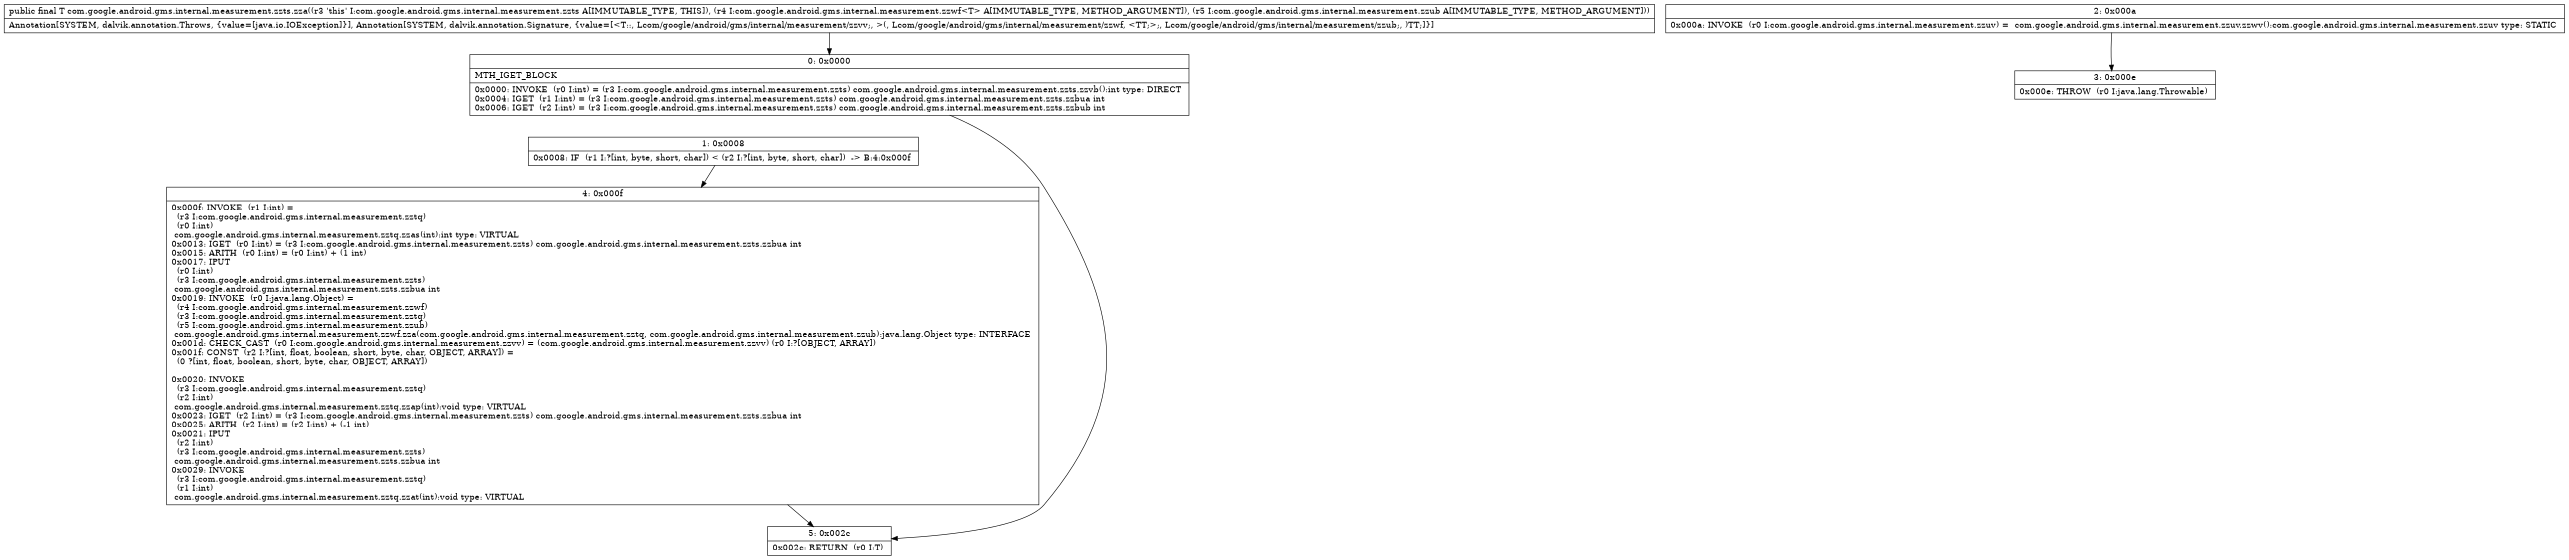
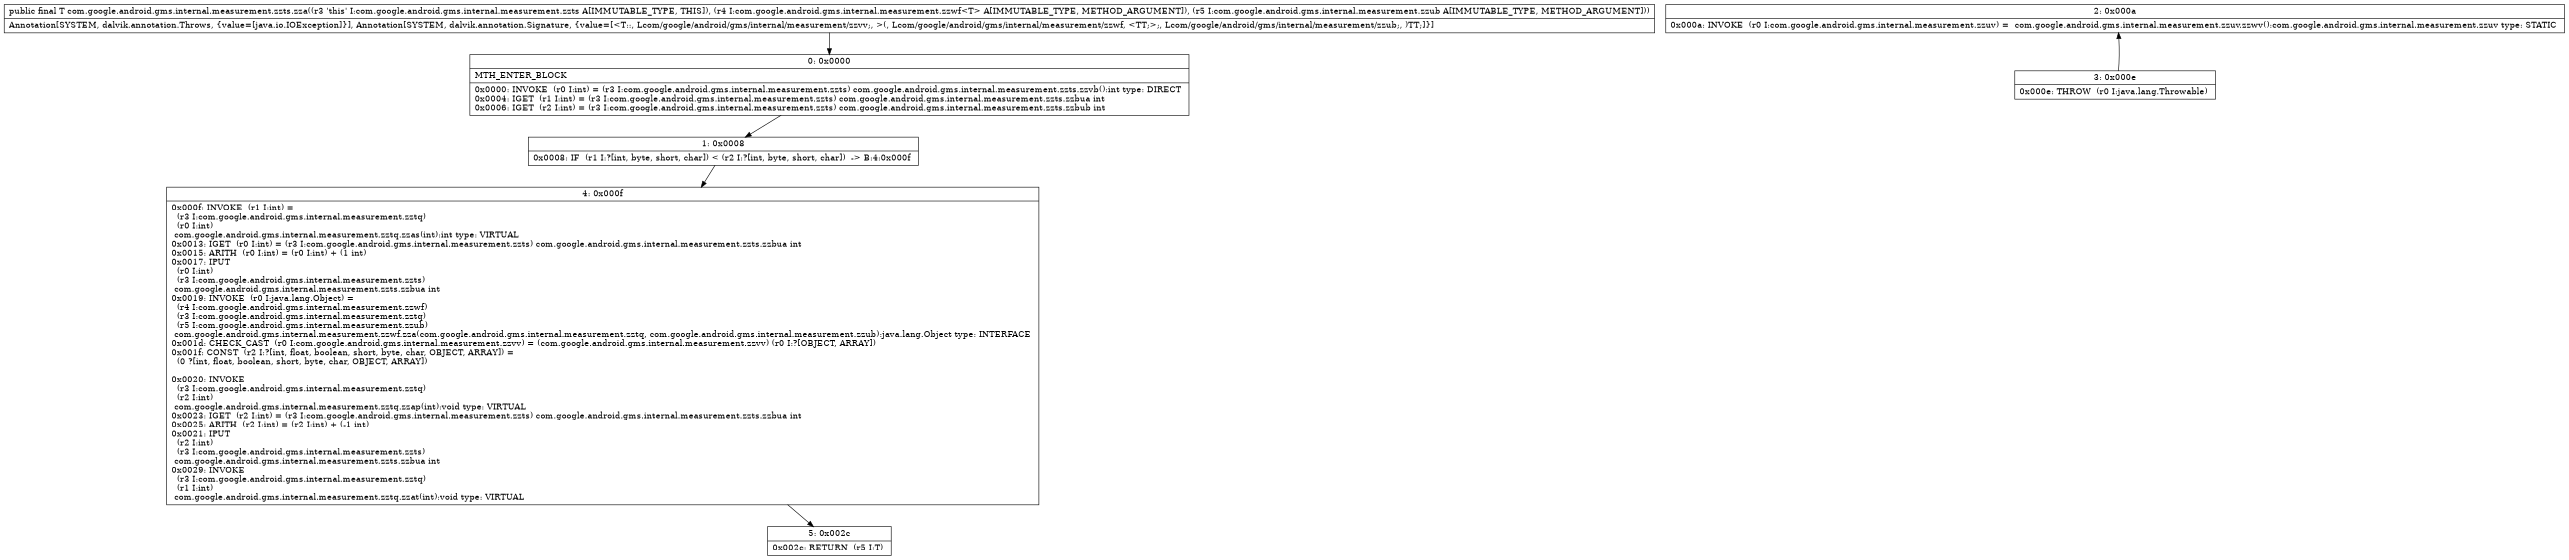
edge "2: 0x000a" -> "3: 0x000e": reversed
node "0: 0x0000": text "MTH_IGET_BLOCK" -> "MTH_ENTER_BLOCK"
edge "0: 0x0000" -> "5: 0x002c": now "0: 0x0000" -> "1: 0x0008"
node "5: 0x002c": text "0x002c: RETURN  (r0 I:T)" -> "0x002c: RETURN  (r5 I:T)"
